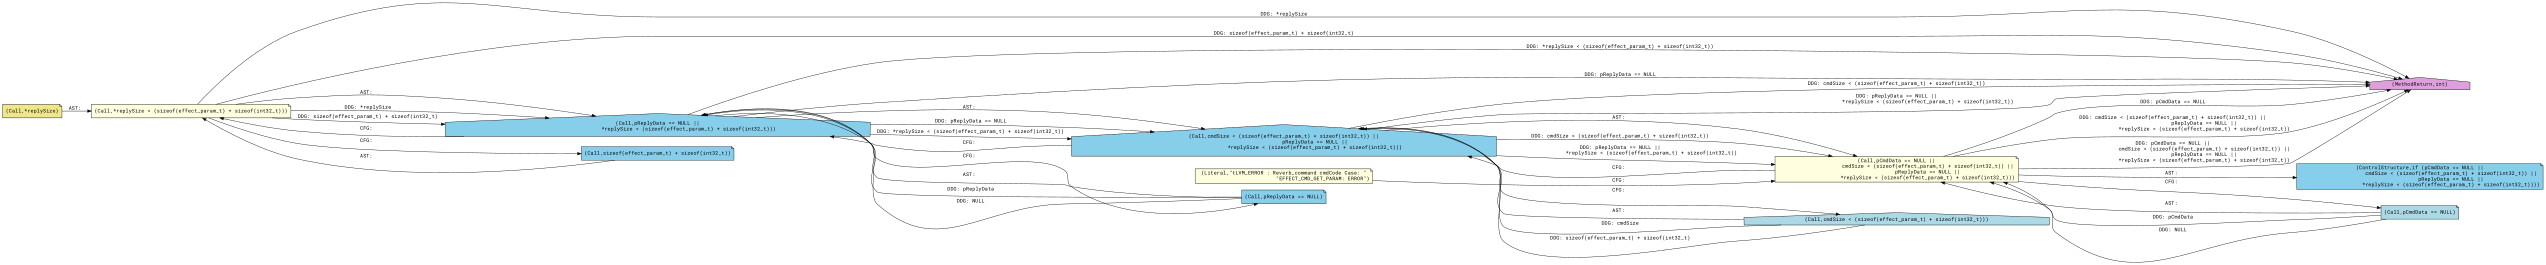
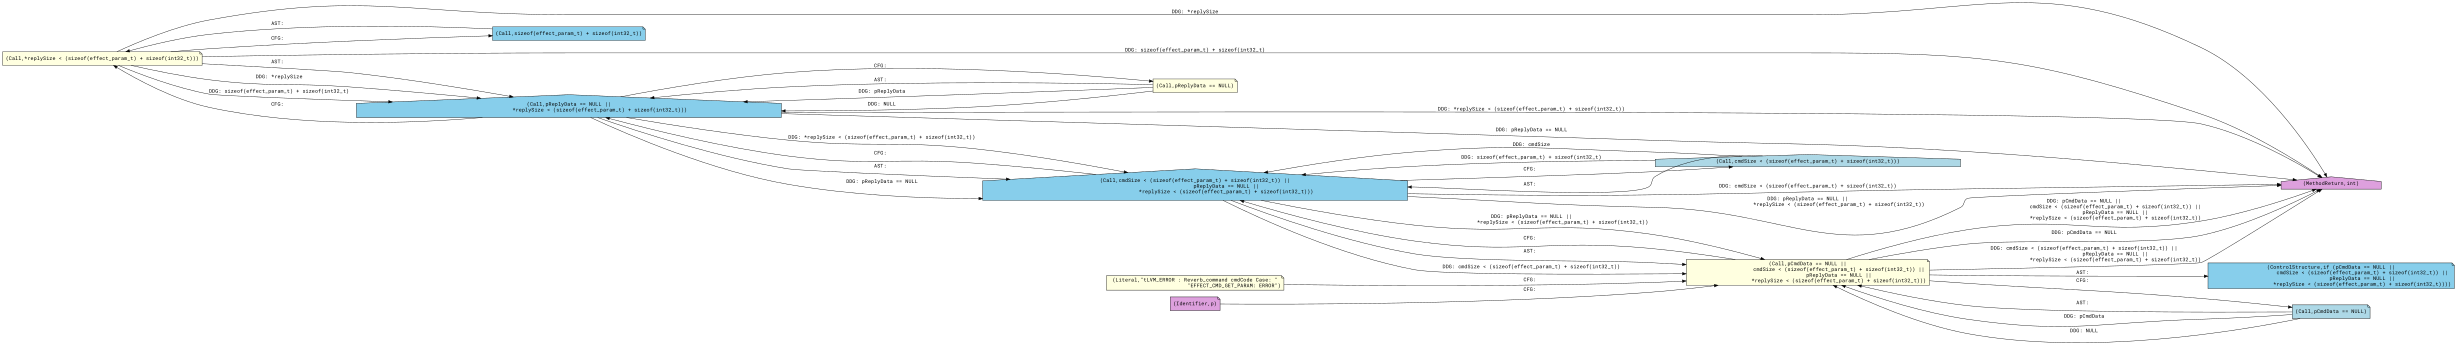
node "(Call,*replySize)": removed
node "(Call,pReplyData == NULL)": fillcolor skyblue -> lightyellow
node "(Identifier,p)": added
